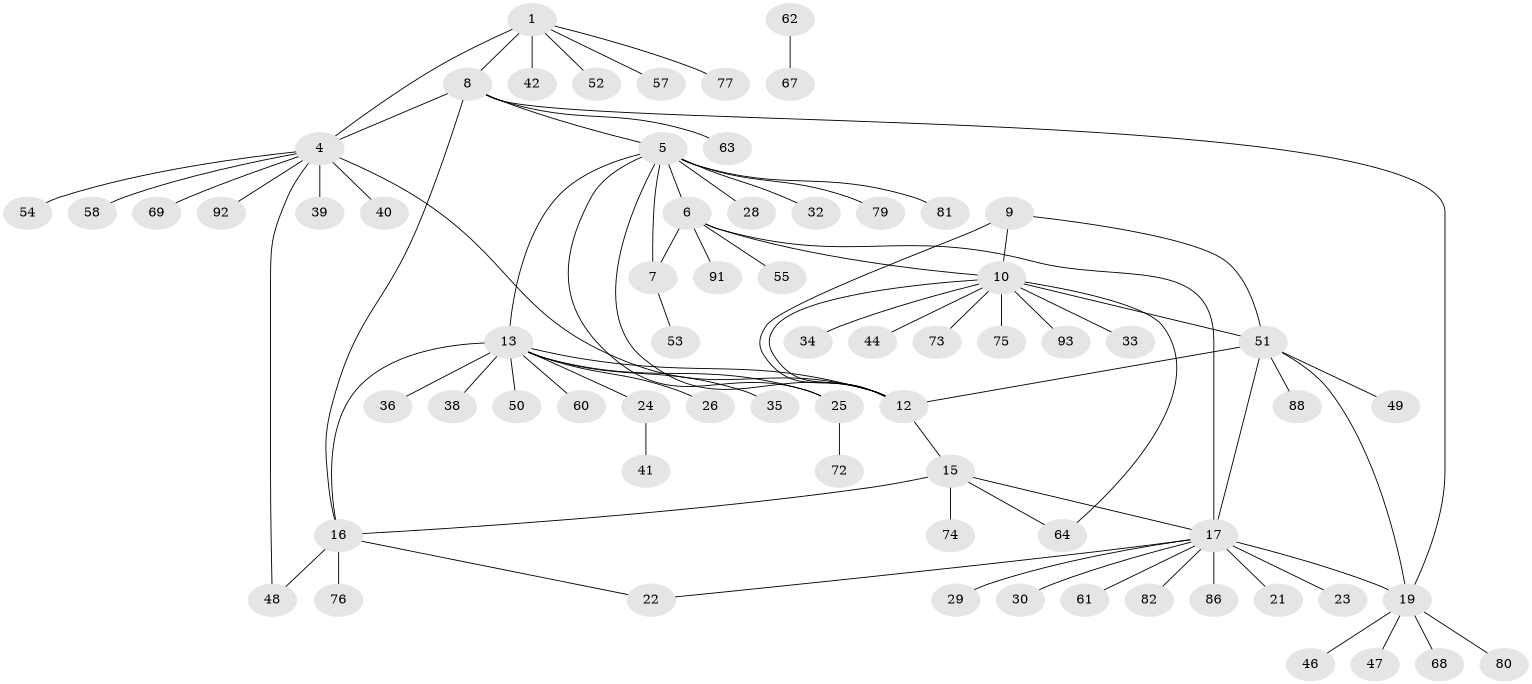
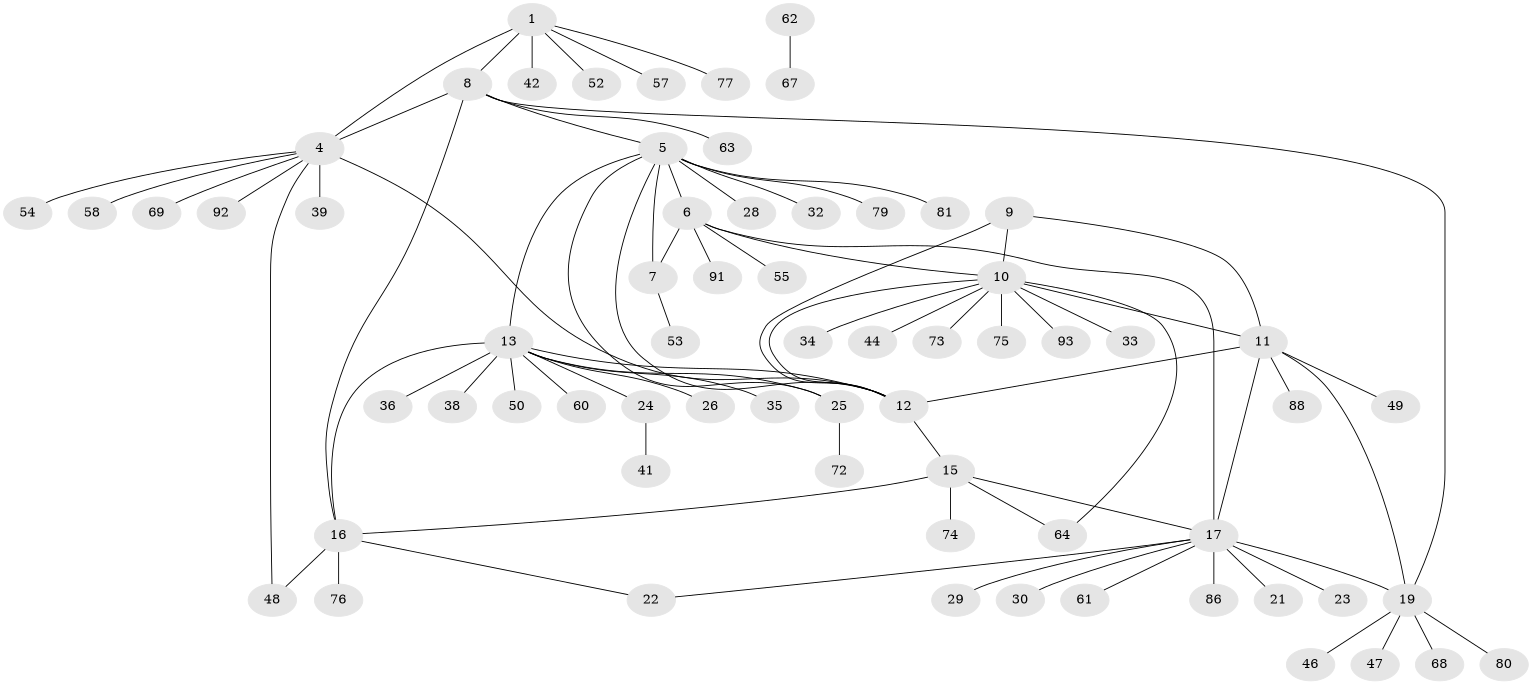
node "40": removed
node "51": label "51" -> "11"
node "82": removed
